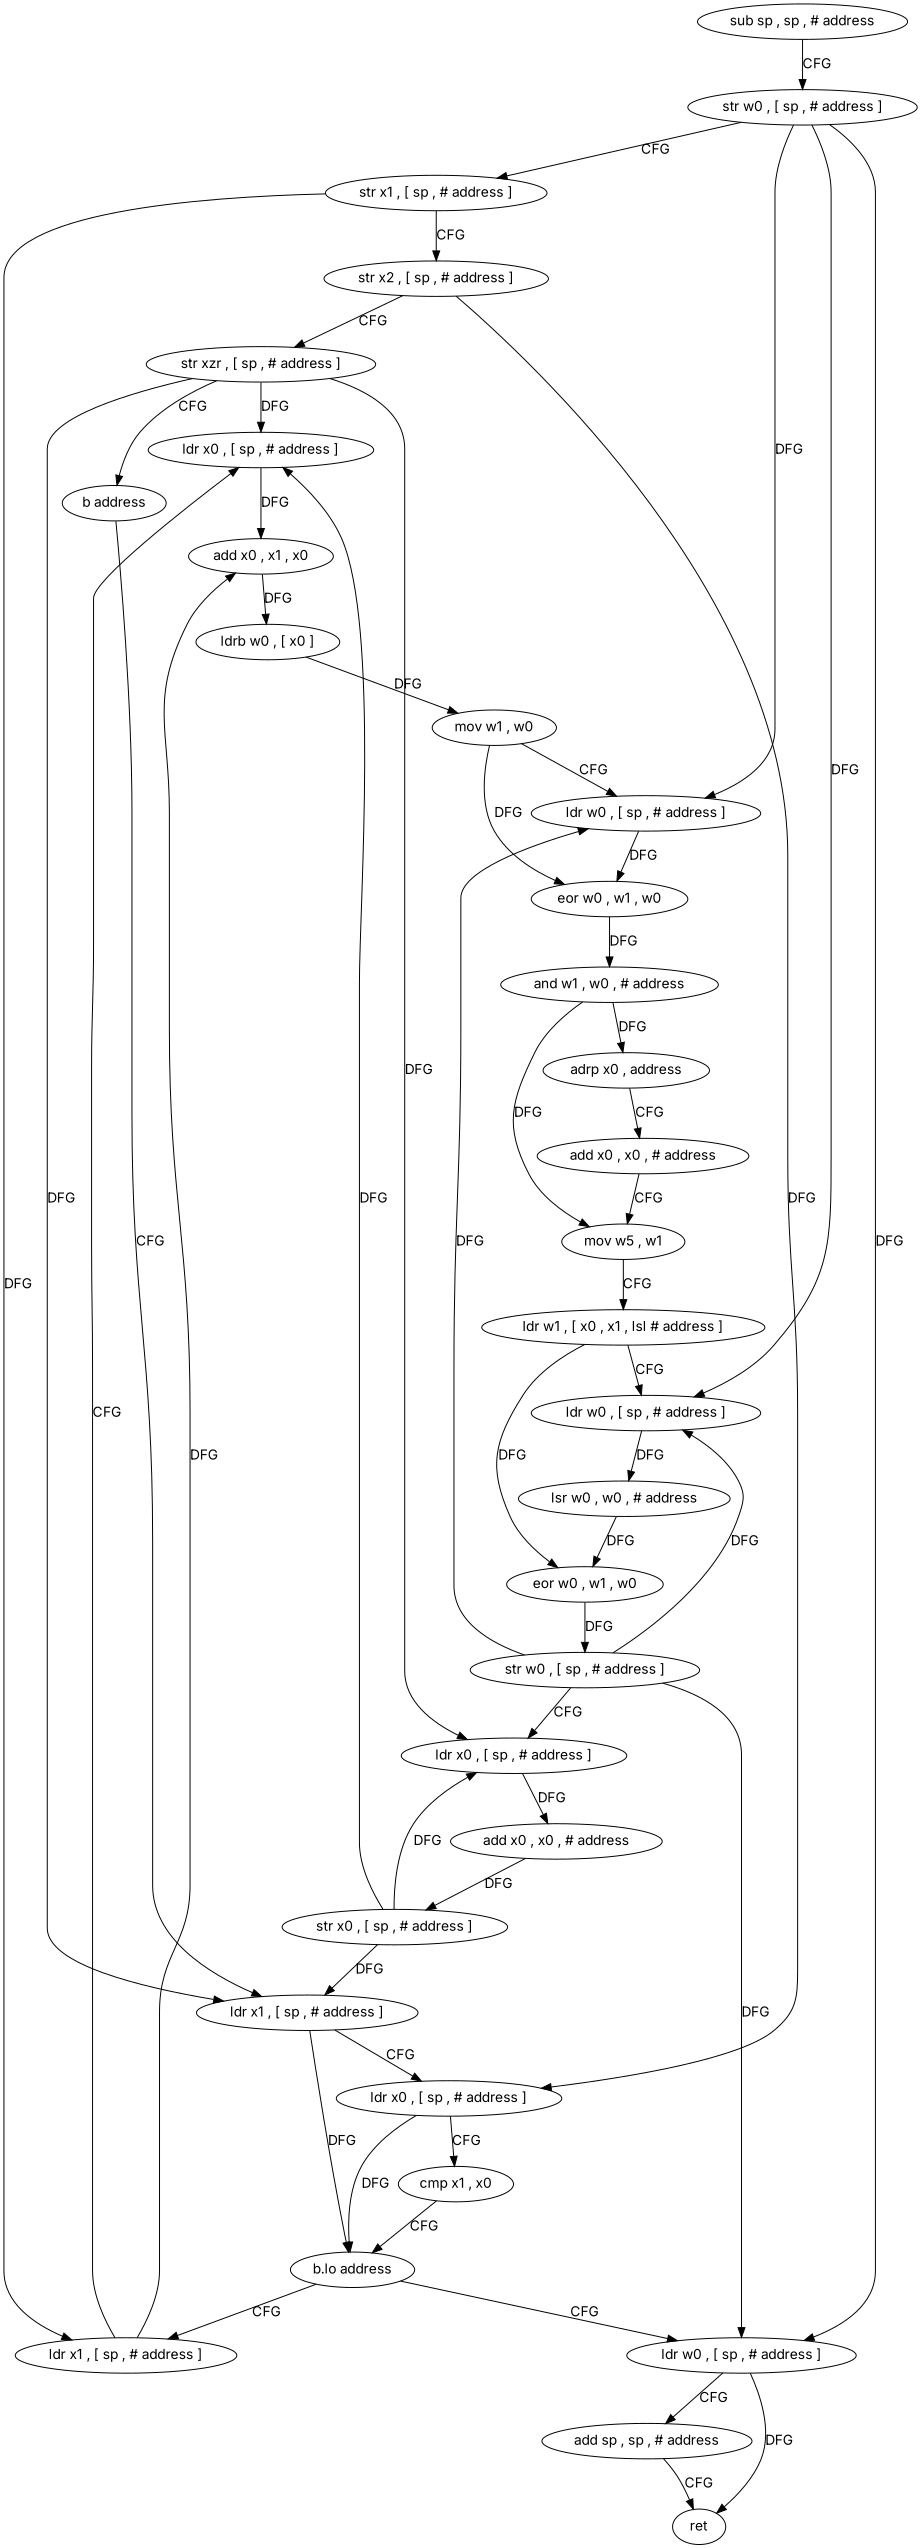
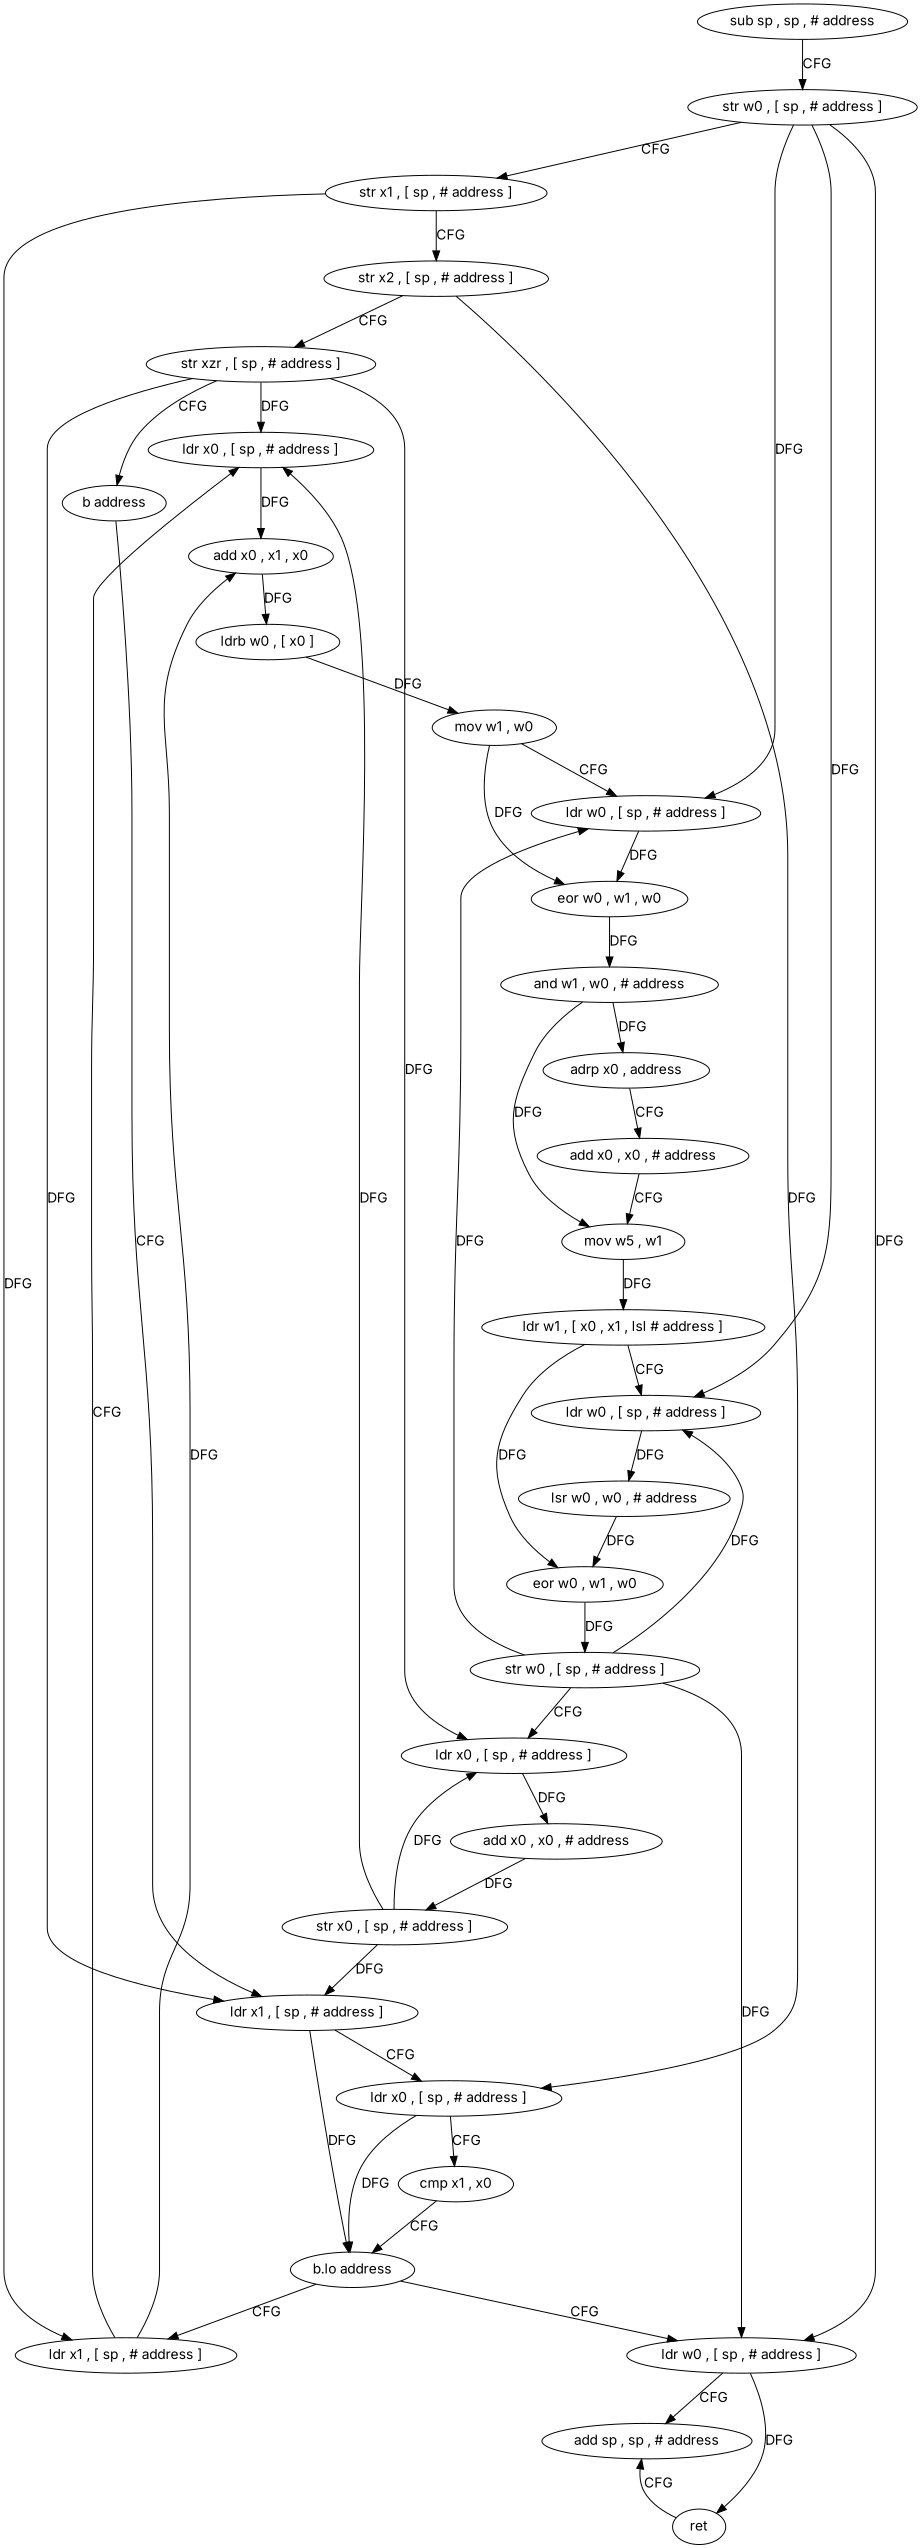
edge "mov w5 , w1" -> "ldr w1 , [ x0 , x1 , lsl # address ]": label "CFG" -> "DFG"
edge "add sp , sp , # address" -> "ret": reversed
